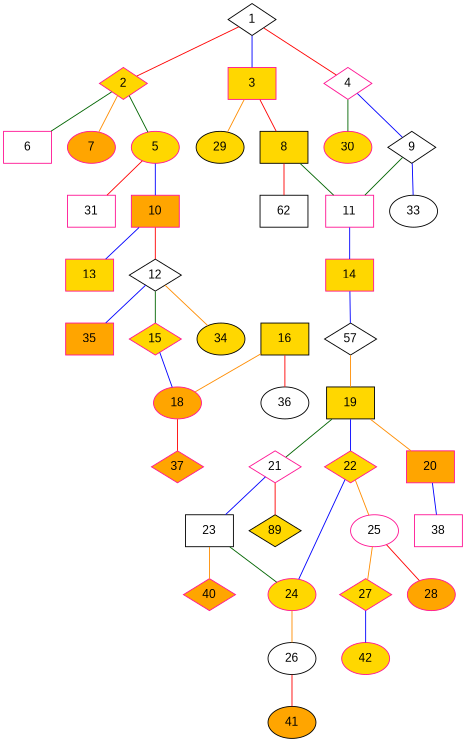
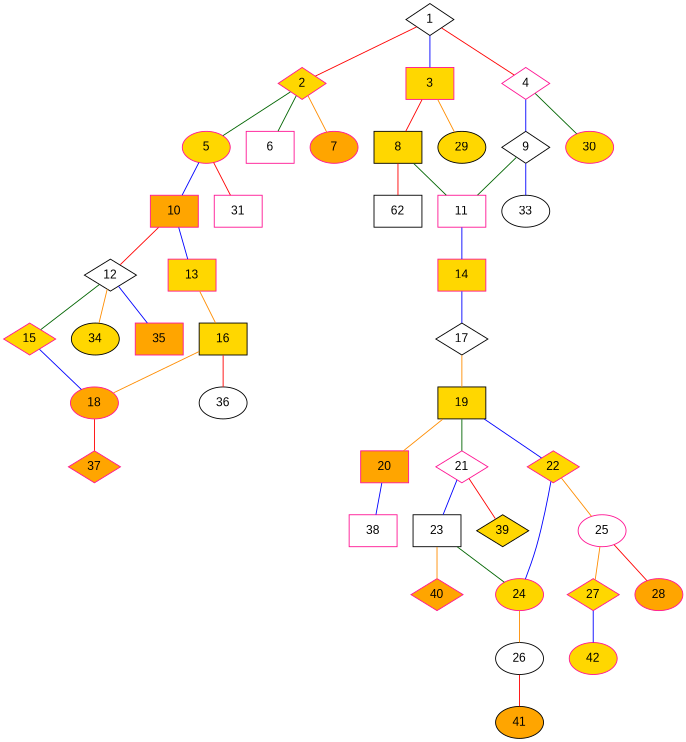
edge "13" -- "16": added
node "57": label "57" -> "17"
node "89": label "89" -> "39"
